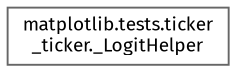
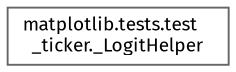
node "matplotlib.tests.ticker _ticker._LogitHelper": label "matplotlib.tests.ticker _ticker._LogitHelper" -> "matplotlib.tests.test _ticker._LogitHelper"
